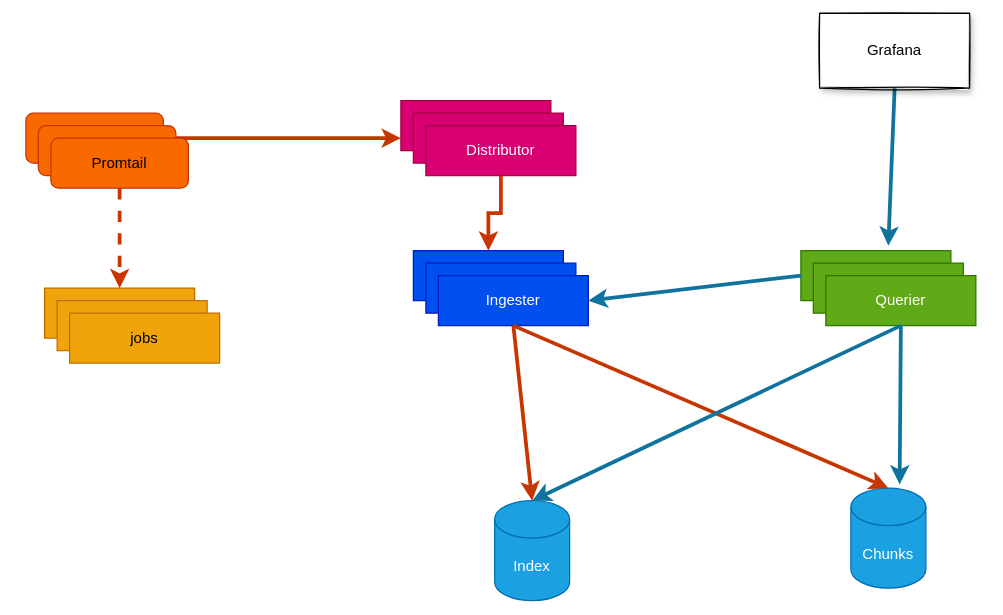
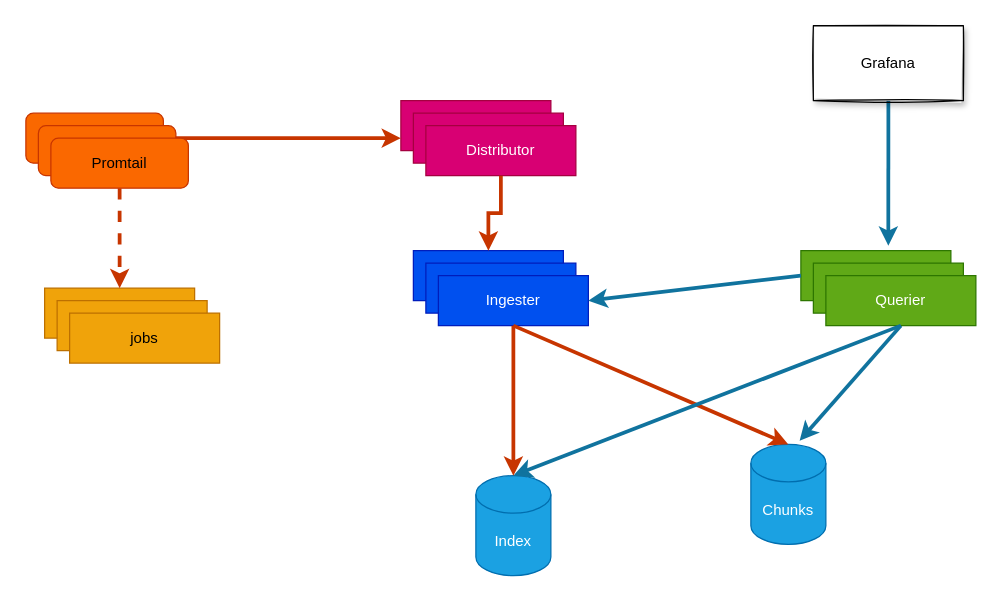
node "Grafana": moved (894, 51) -> (888, 63)
node "Chunks": moved (888, 538) -> (788, 494)
node "Index": moved (532, 551) -> (513, 526)
